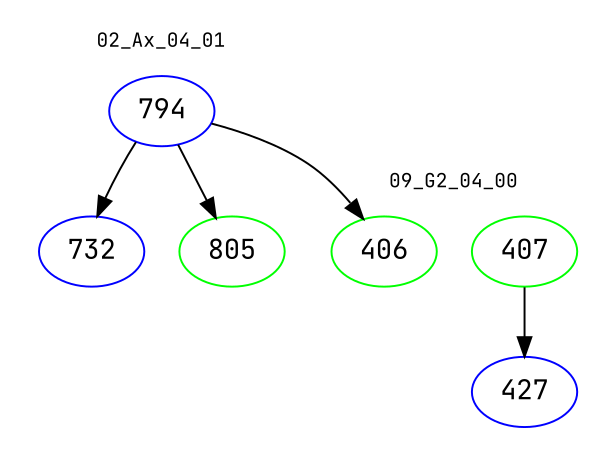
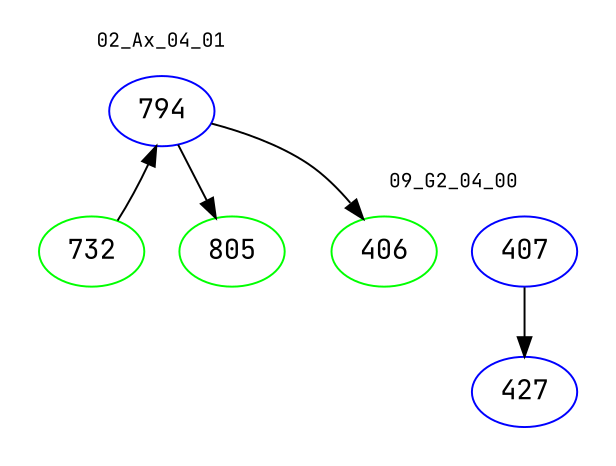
edge "794" -> "732": reversed
node "732": color blue -> green
node "407": color green -> blue
